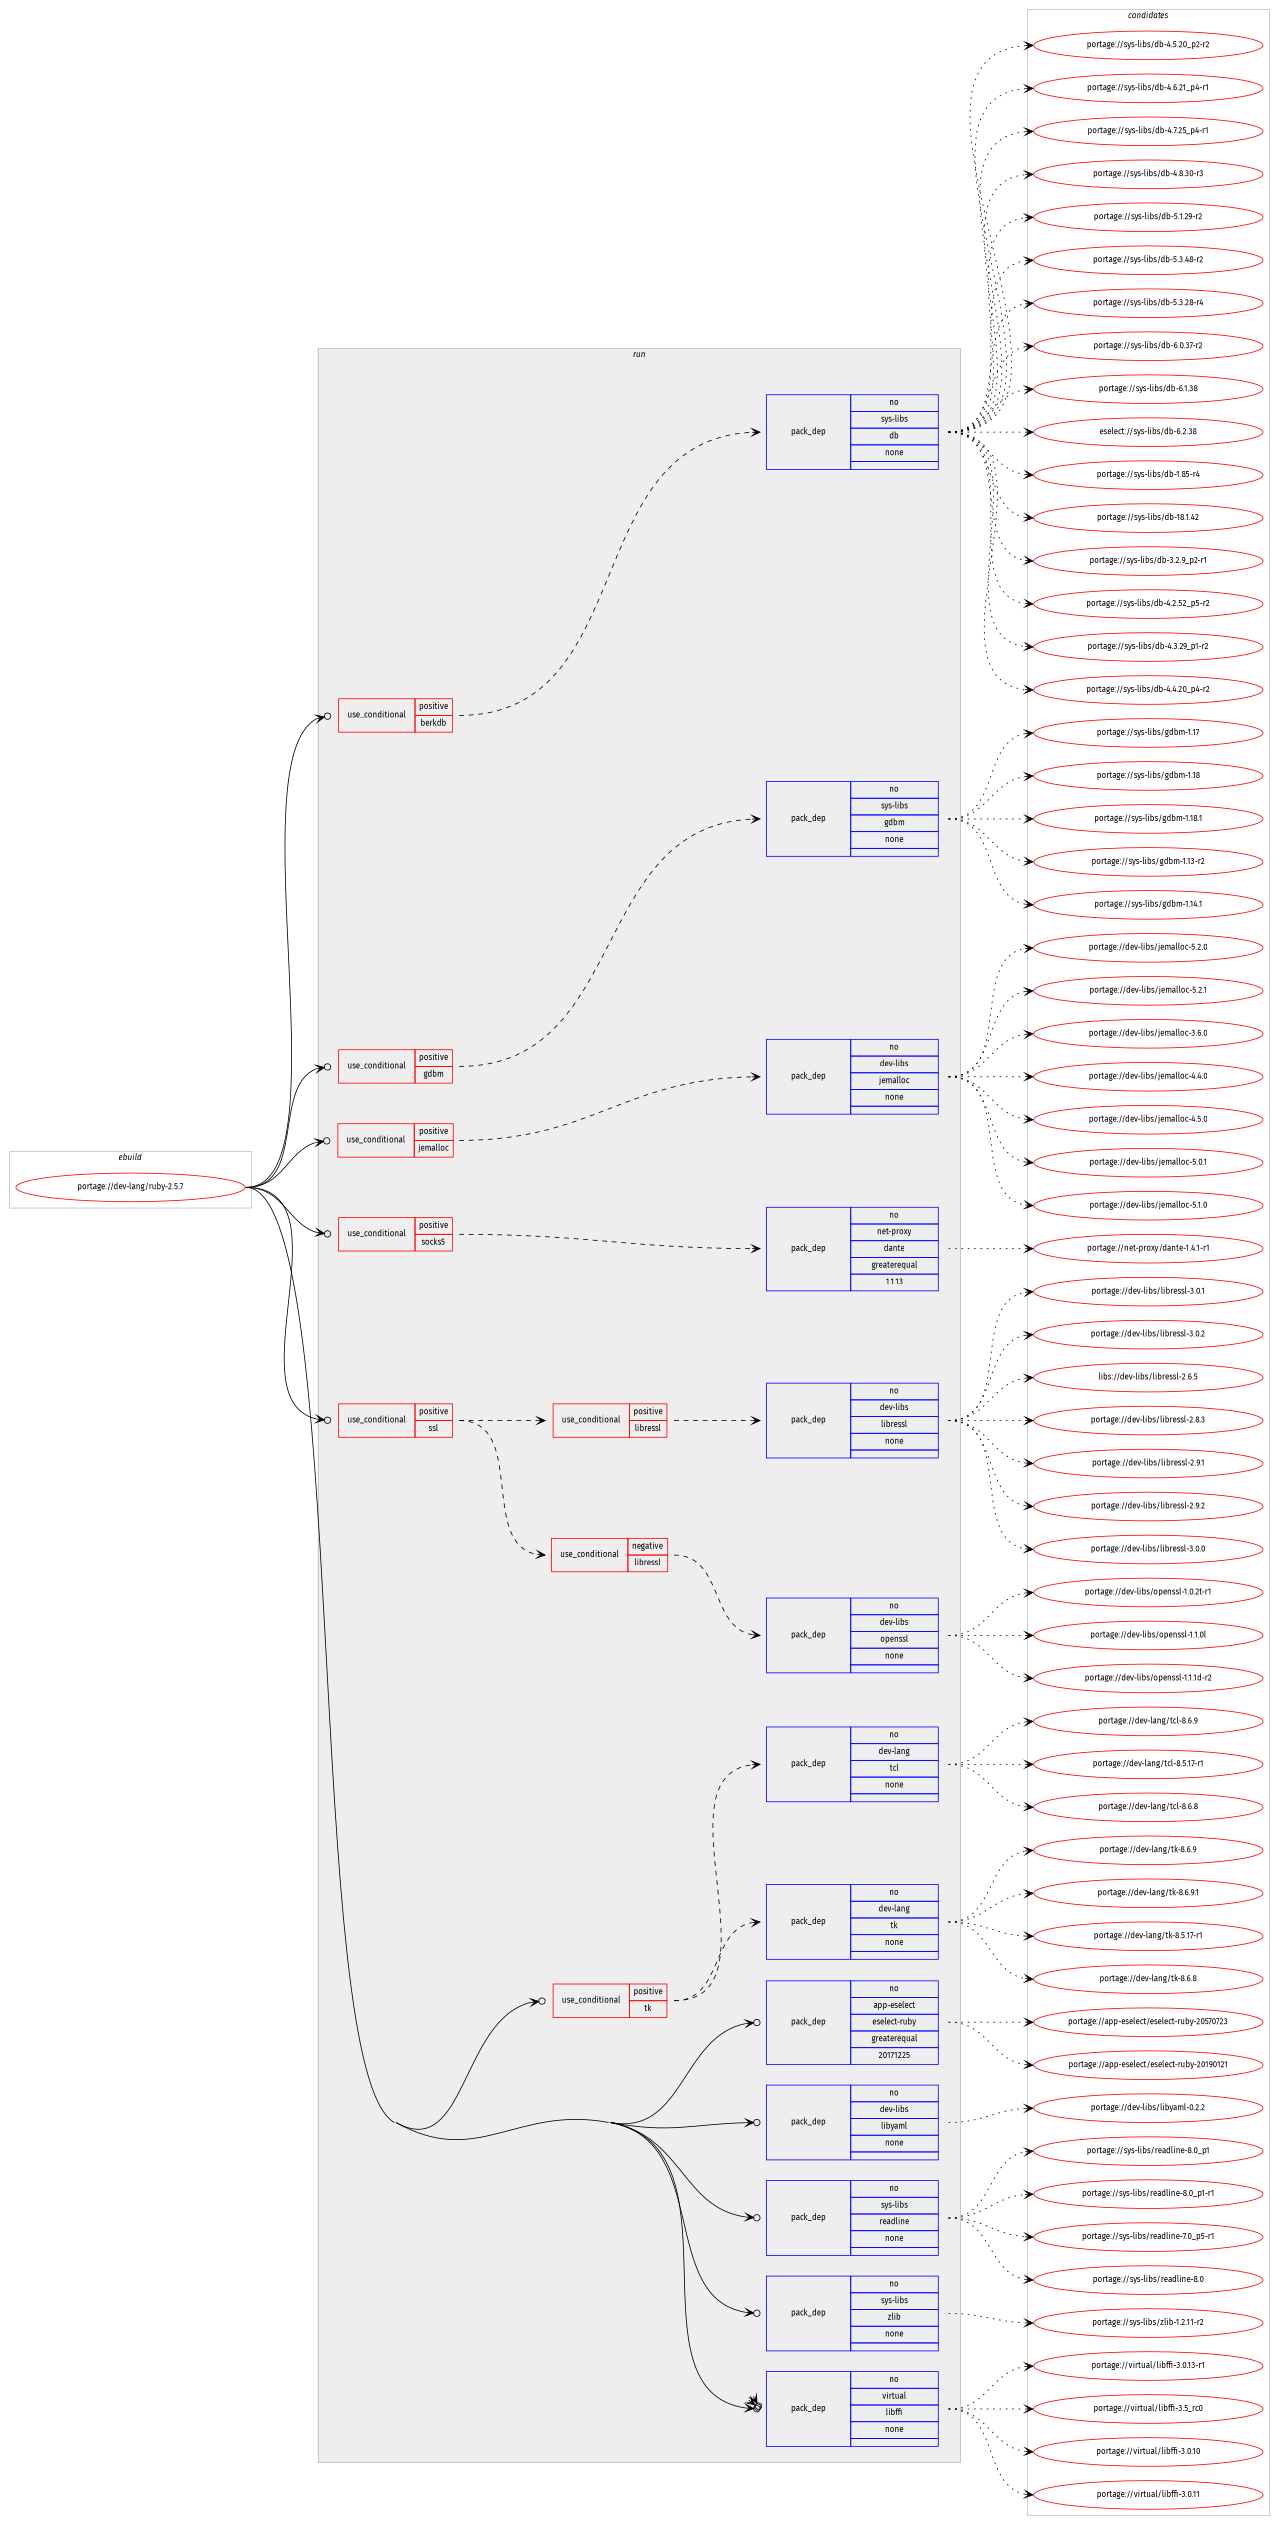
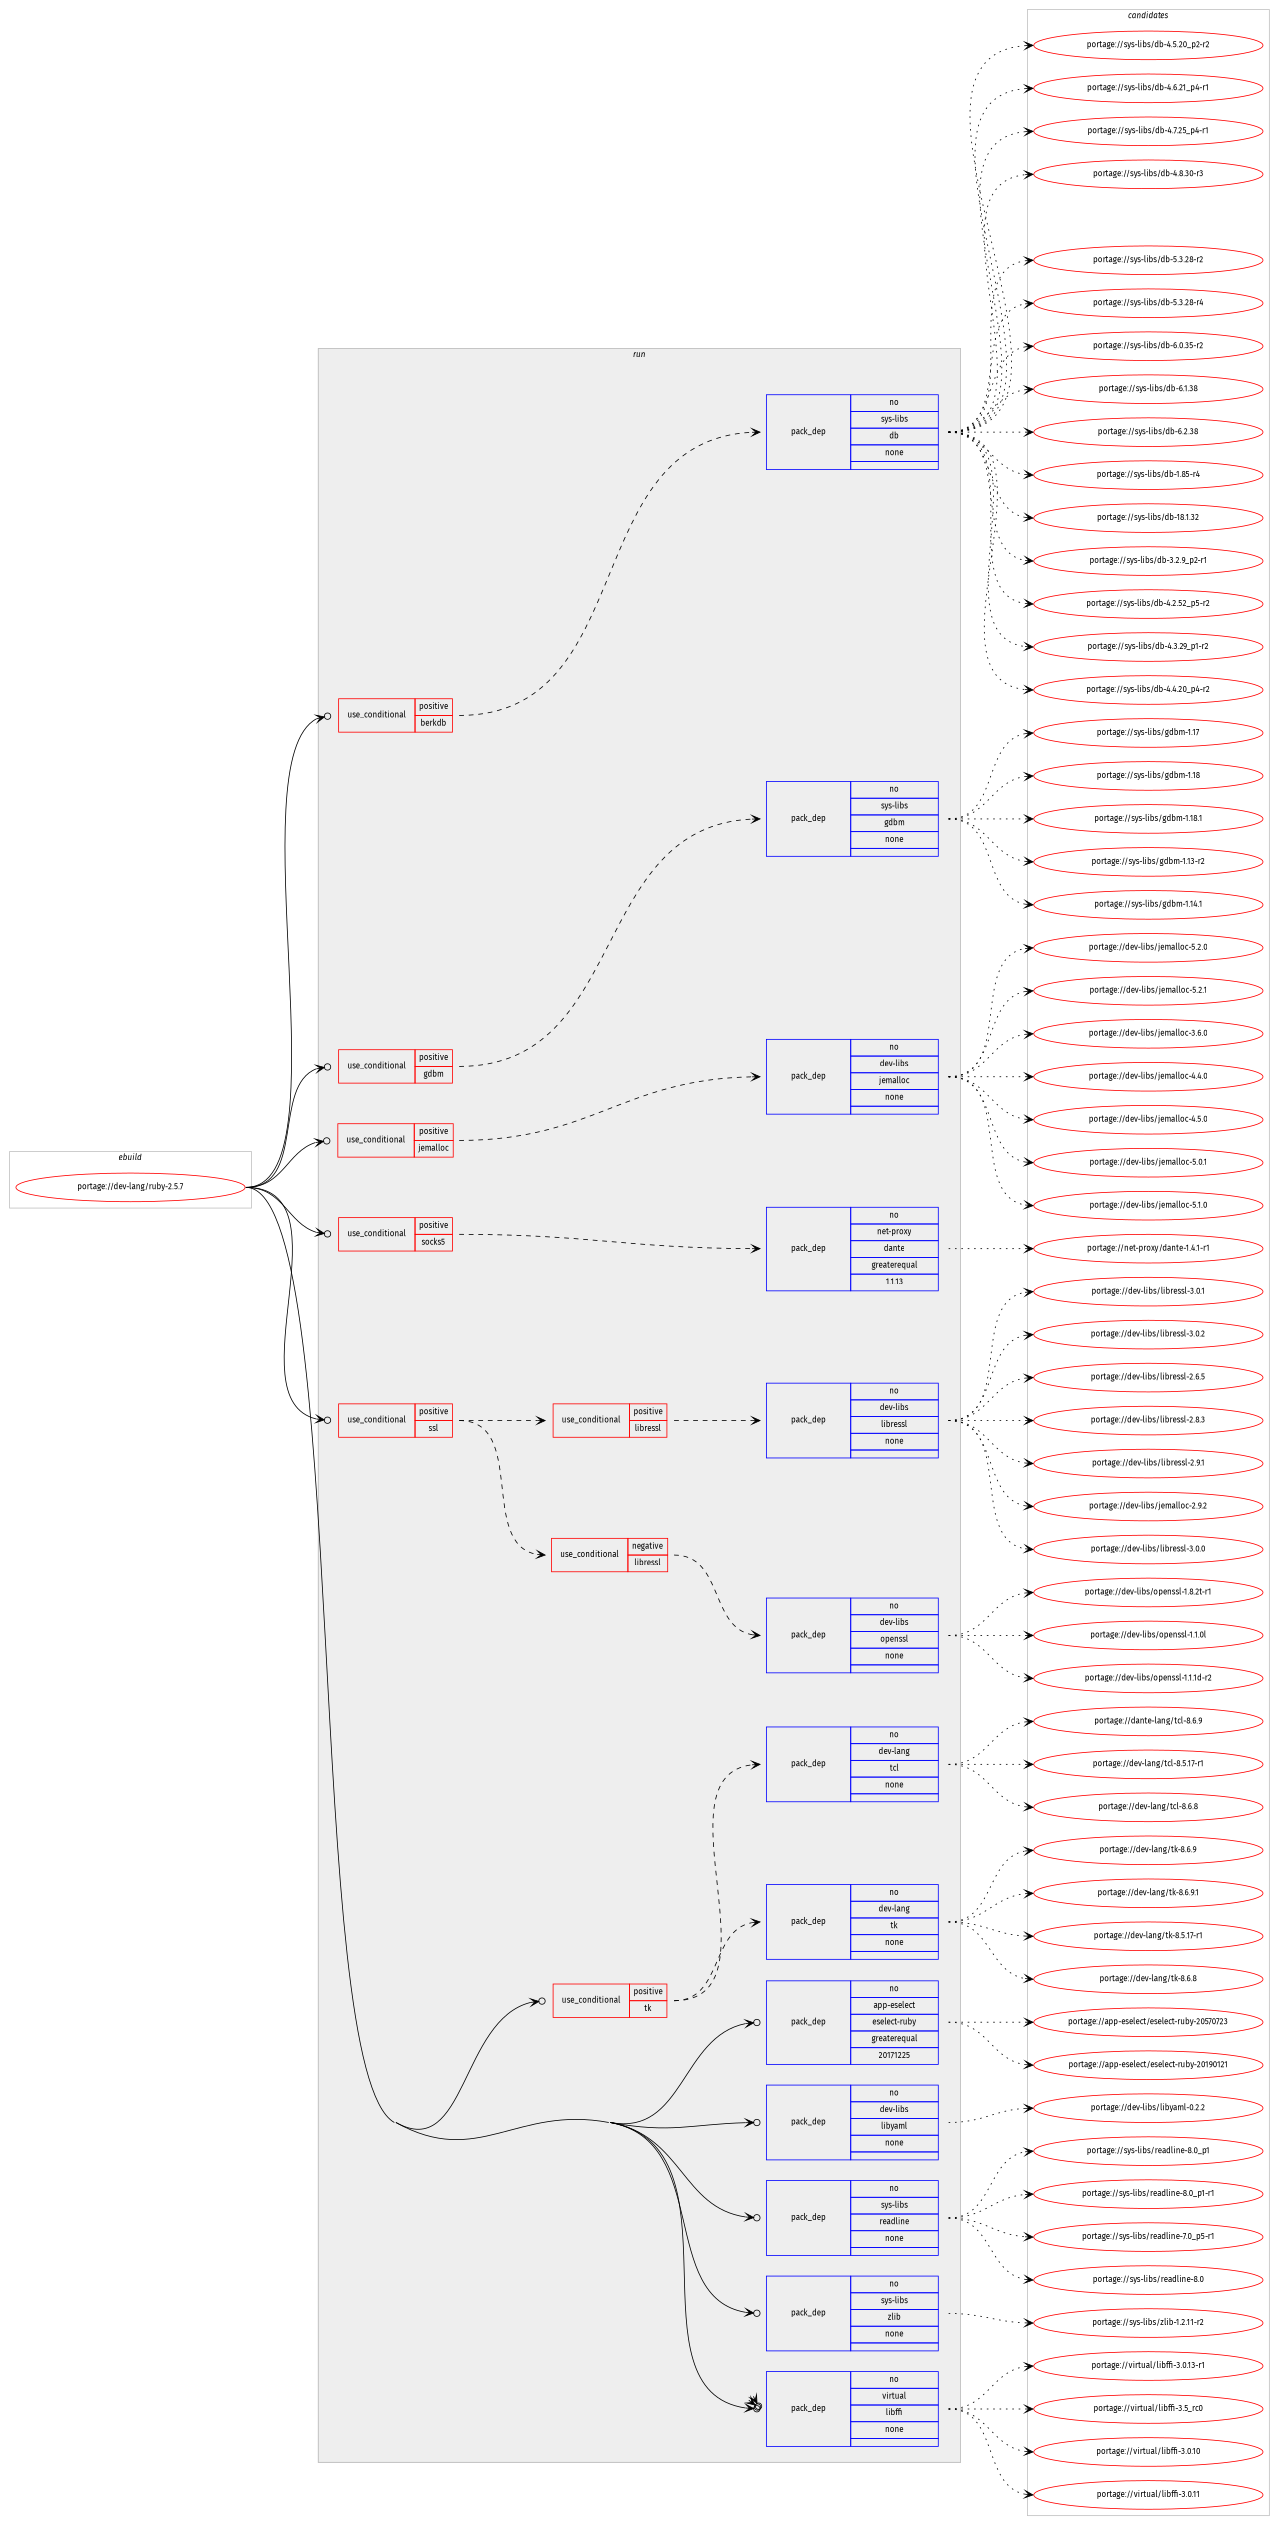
node "portage://sys-libs/db-5.1.29-r2": removed
node "portage://sys-libs/db-5.3.48-r2": label "portage://sys-libs/db-5.3.48-r2" -> "portage://sys-libs/db-5.3.28-r2"
node "portage://sys-libs/db-6.0.37-r2": label "portage://sys-libs/db-6.0.37-r2" -> "portage://sys-libs/db-6.0.35-r2"
node "eselect://sys-libs/db-6.2.38": label "eselect://sys-libs/db-6.2.38" -> "portage://sys-libs/db-6.2.38"
node "portage://sys-libs/db-18.1.42": label "portage://sys-libs/db-18.1.42" -> "portage://sys-libs/db-18.1.32"
node "libs://dev-libs/libressl-2.6.5": label "libs://dev-libs/libressl-2.6.5" -> "portage://dev-libs/libressl-2.6.5"
node "portage://dev-libs/libressl-2.9.2": label "portage://dev-libs/libressl-2.9.2" -> "portage://dev-libs/jemalloc-2.9.2"
node "portage://dev-libs/openssl-1.0.2t-r1": label "portage://dev-libs/openssl-1.0.2t-r1" -> "portage://dev-libs/openssl-1.8.2t-r1"
node "portage://dev-lang/tcl-8.6.9": label "portage://dev-lang/tcl-8.6.9" -> "portage://dante-lang/tcl-8.6.9"
